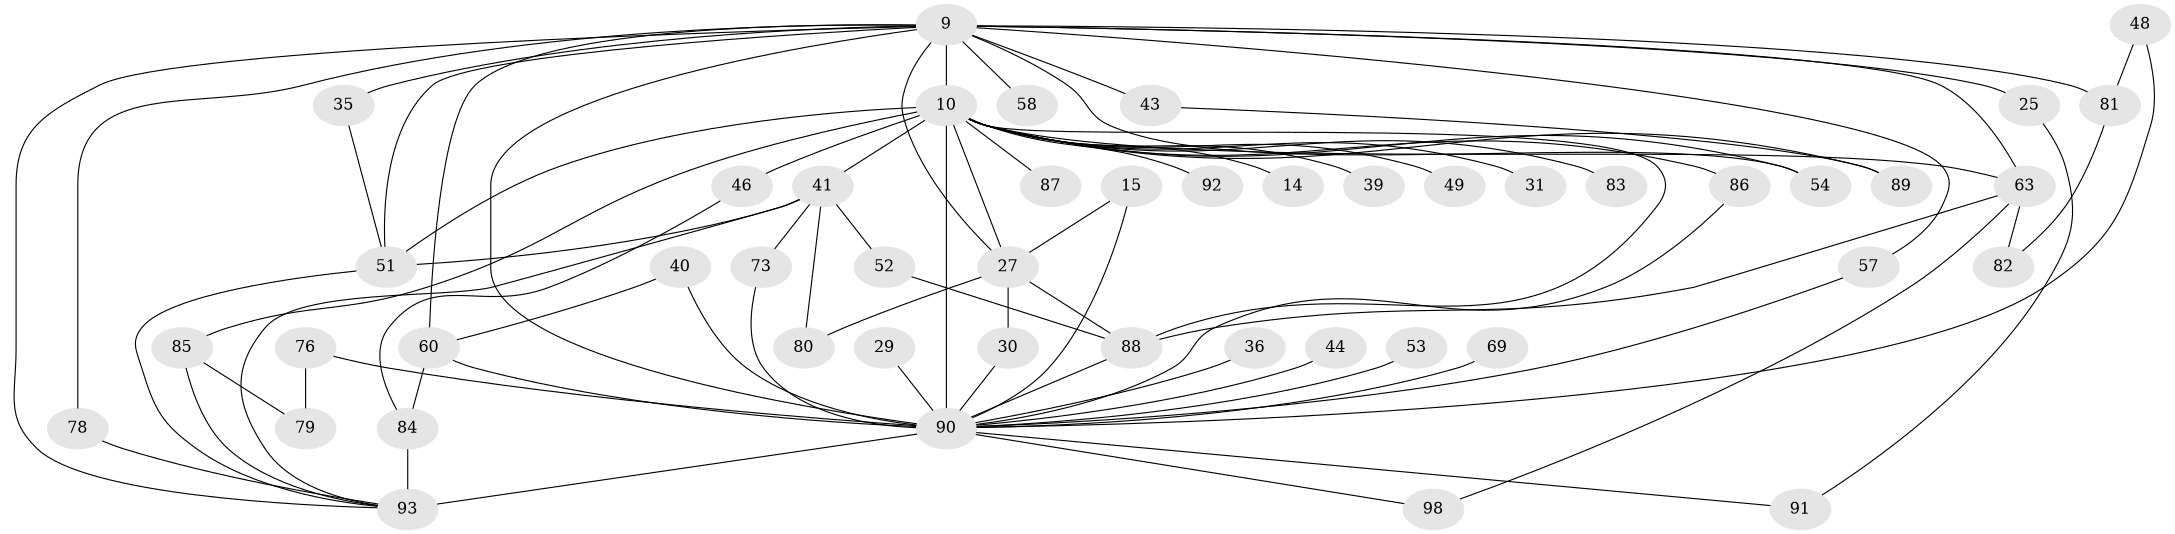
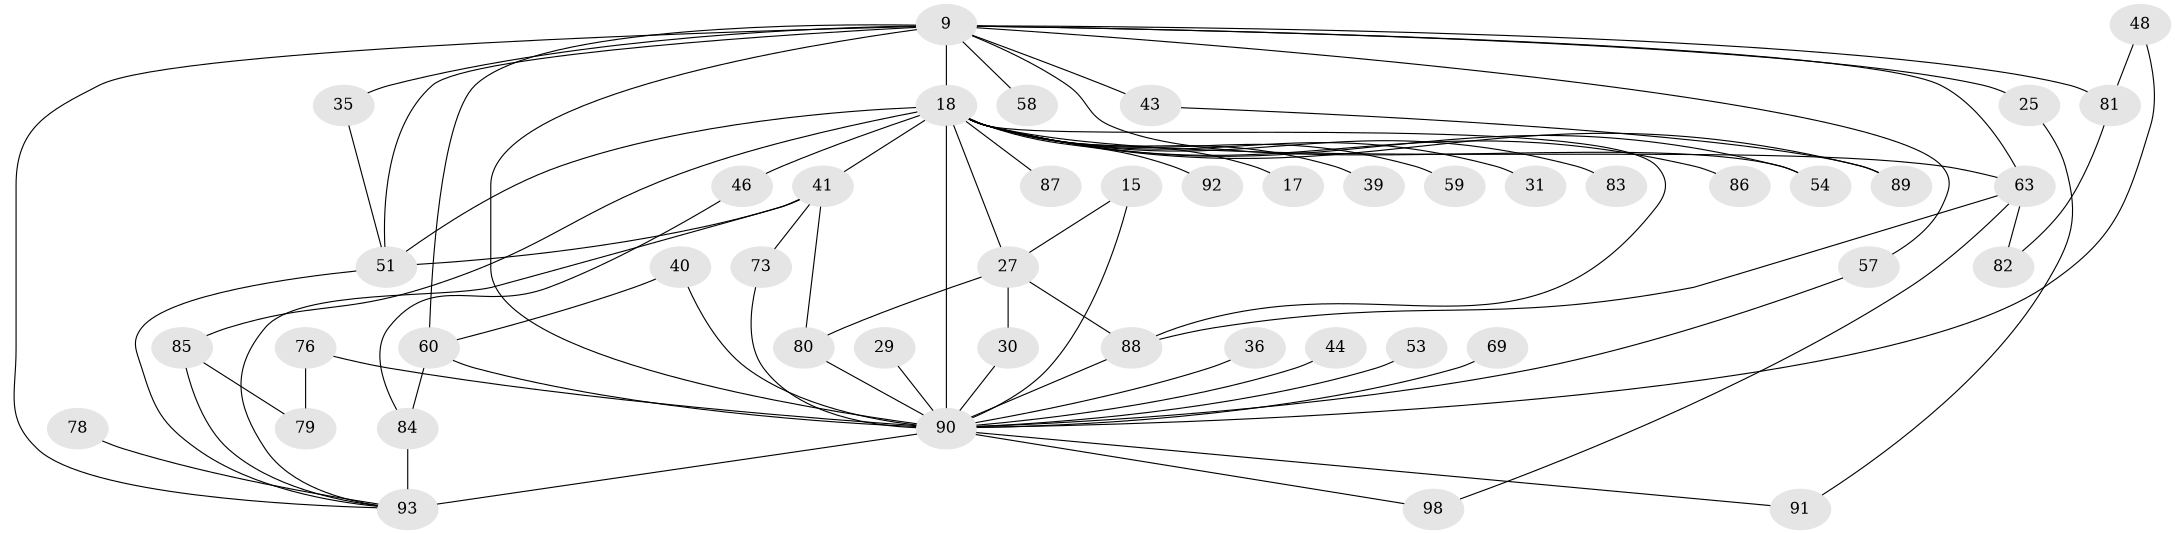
edge "9" -- "78": removed
node "10": label "10" -> "18"
edge "9" -- "27": removed
node "14": label "14" -> "17"
node "49": label "49" -> "59"
node "52": removed
edge "86" -- "90": now "80" -- "90"
